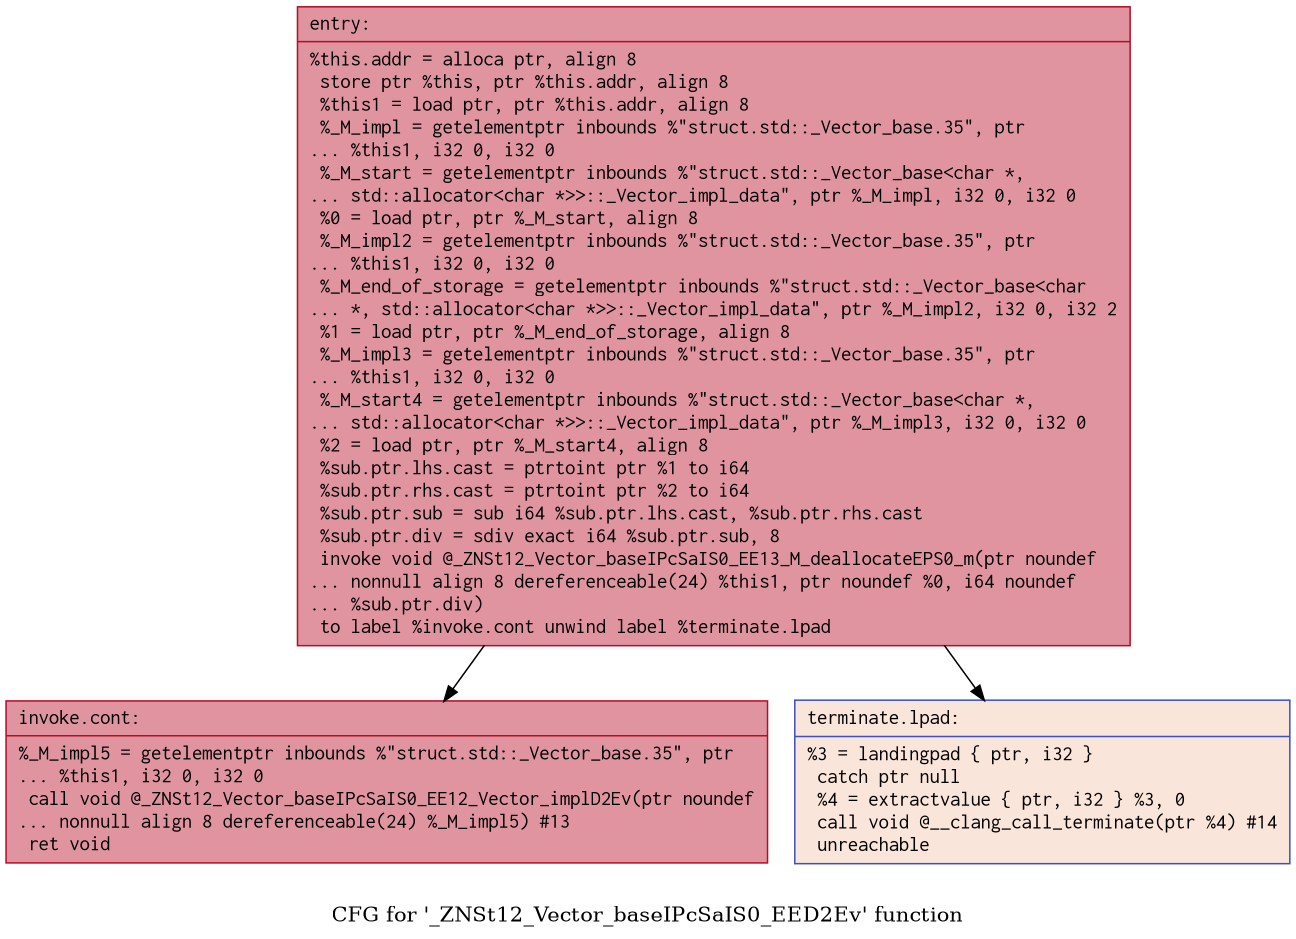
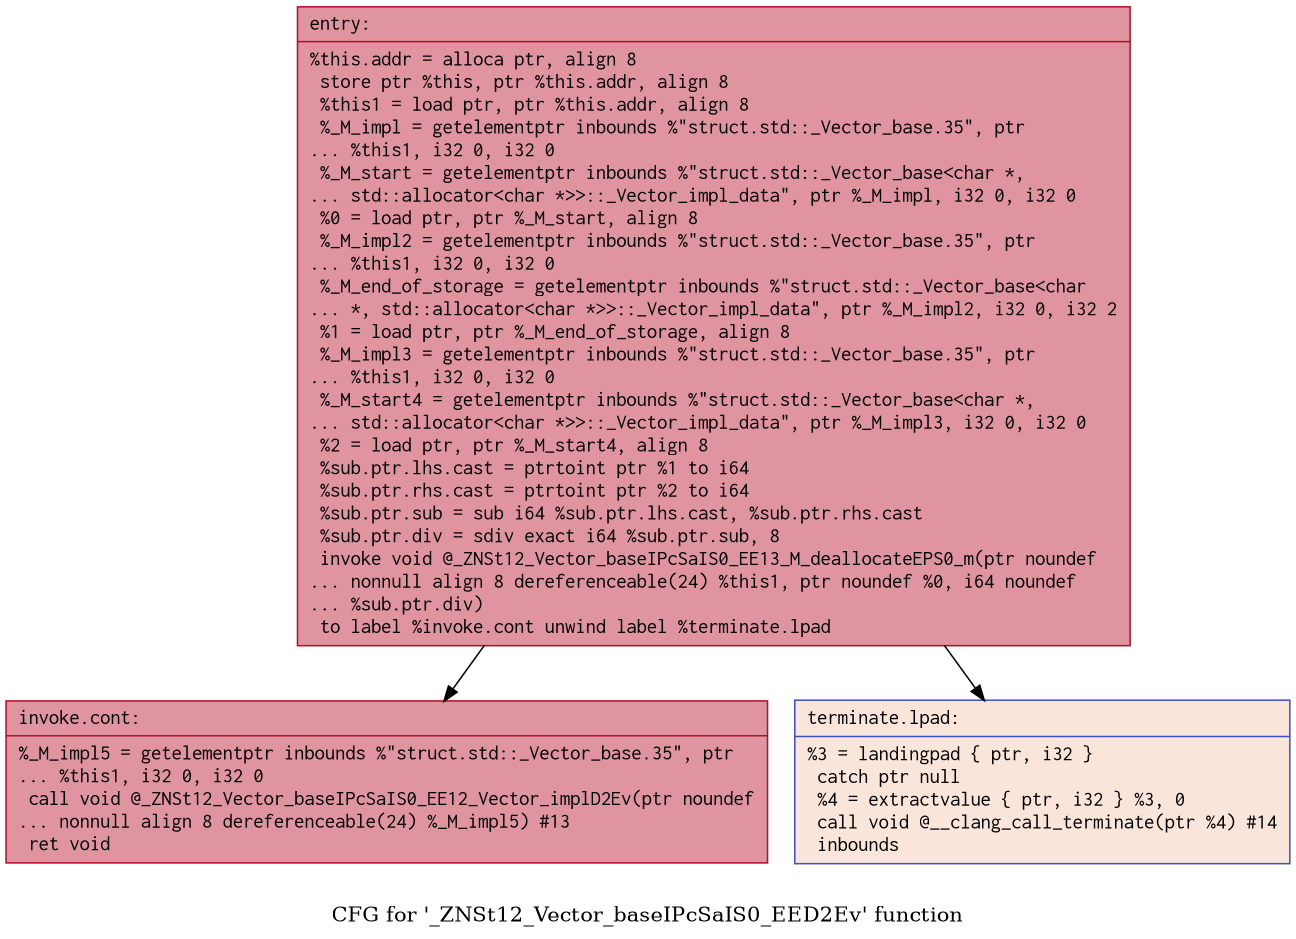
node "terminate.lpad:": text "unreachable" -> "inbounds"
